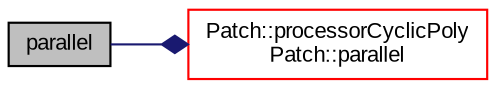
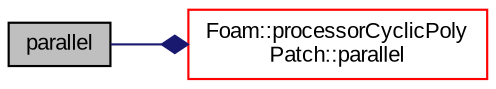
node "Patch::processorCyclicPoly Patch::parallel": label "Patch::processorCyclicPoly Patch::parallel" -> "Foam::processorCyclicPoly Patch::parallel"
